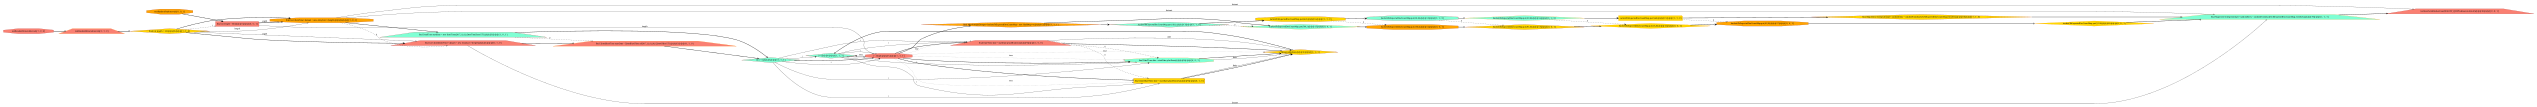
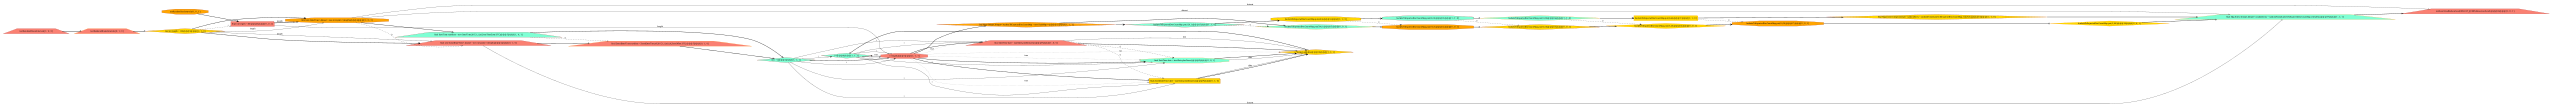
node "testRandomMinuteIntervals['1', '0', '0']": shape octagon -> trapezium
